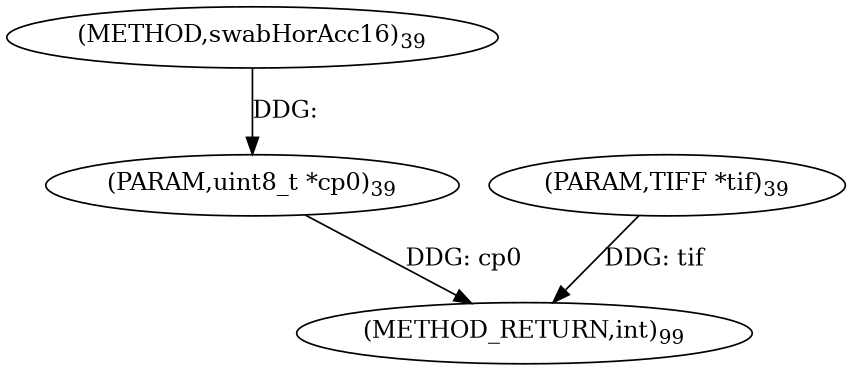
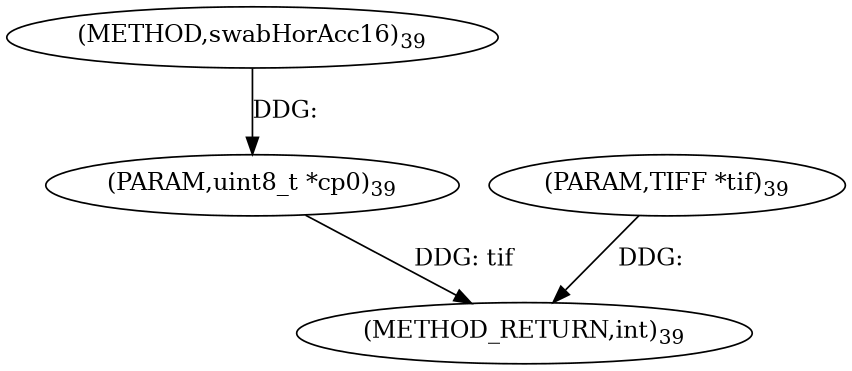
edge "(PARAM,uint8_t *cp0)" -> "(METHOD_RETURN,int)": label "DDG: cp0" -> "DDG: tif"
edge "(PARAM,TIFF *tif)" -> "(METHOD_RETURN,int)": label "DDG: tif" -> "DDG: "
node "(METHOD_RETURN,int)": text "99" -> "39"
